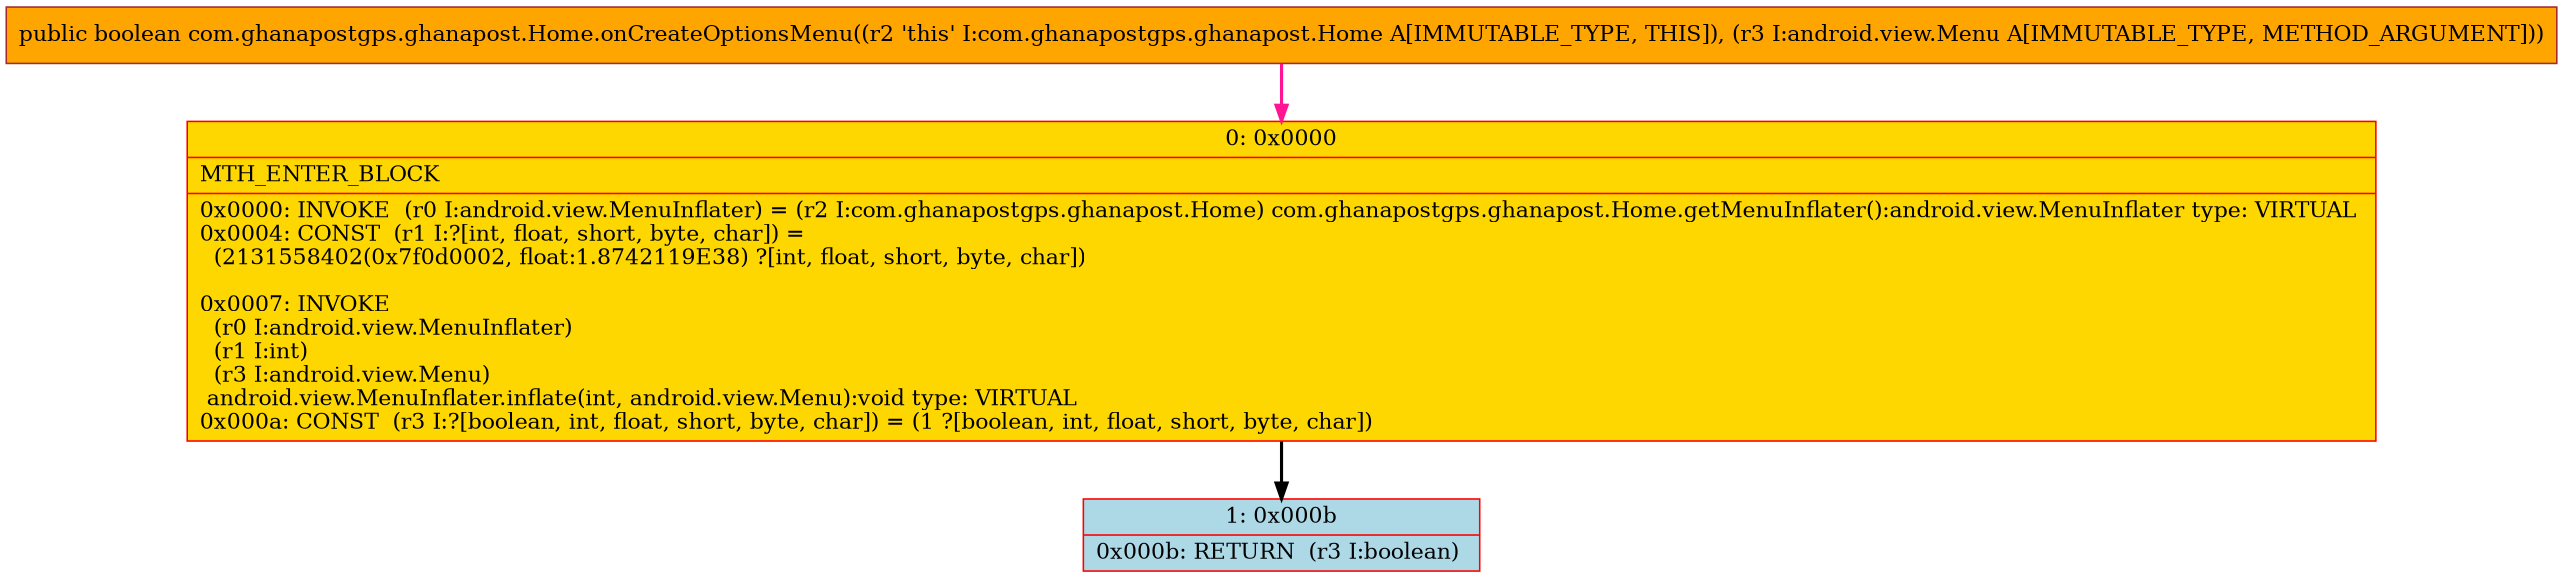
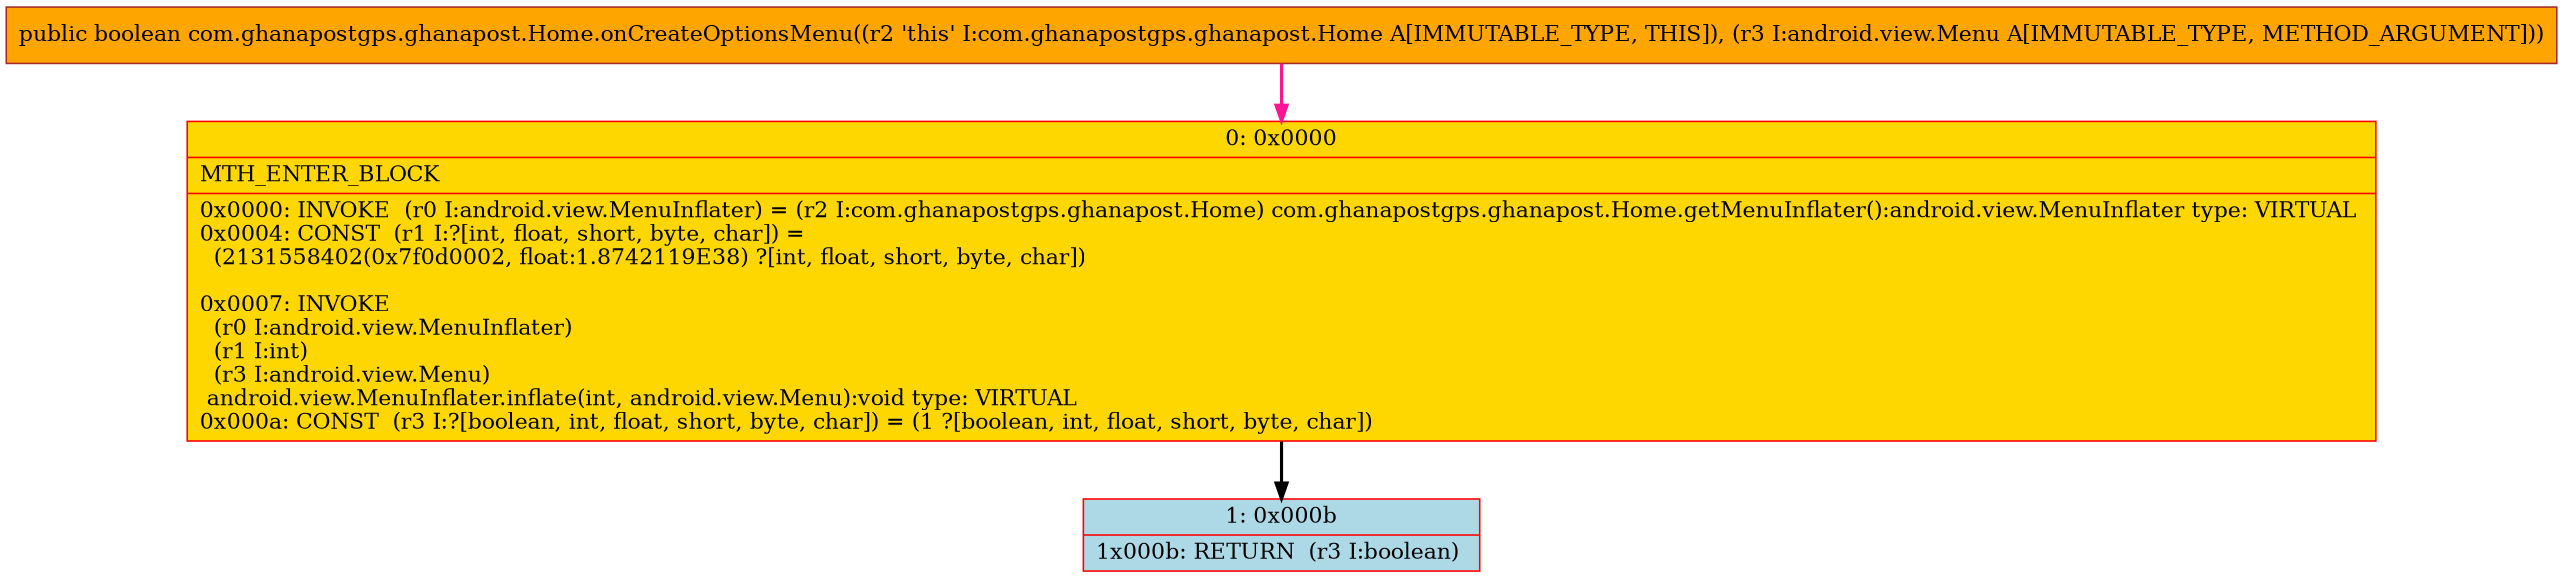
node "1: 0x000b": text "0x000b: RETURN  (r3 I:boolean)" -> "1x000b: RETURN  (r3 I:boolean)"
